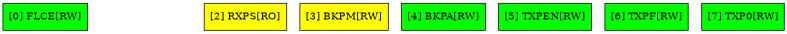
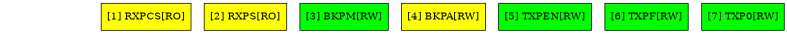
node "[0] FLCE[RW]": removed
node "[1] RXPCS[RO]": added
node "[3] BKPM[RW]": fillcolor yellow -> green
node "[4] BKPA[RW]": fillcolor green -> yellow
